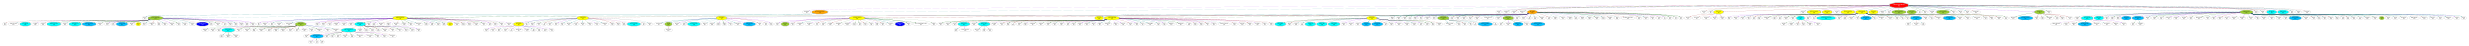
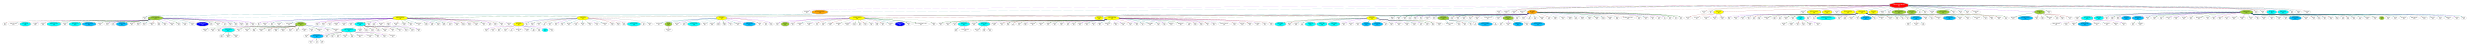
node "Wölfel 2016": fillcolor yellow -> white
node "Scheele 2007": fillcolor yellow -> white
node "Reuther 2007": fillcolor white -> cyan
